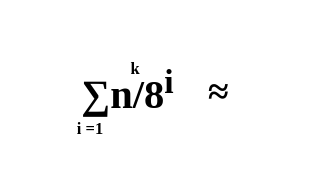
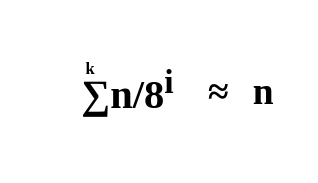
node "k": moved (136, 68) -> (91, 68)
node "n": added
node "i =1": removed
